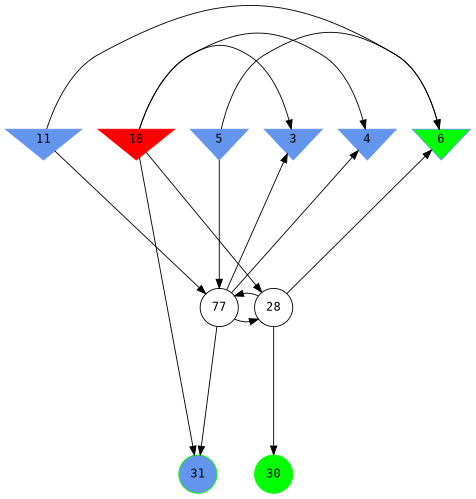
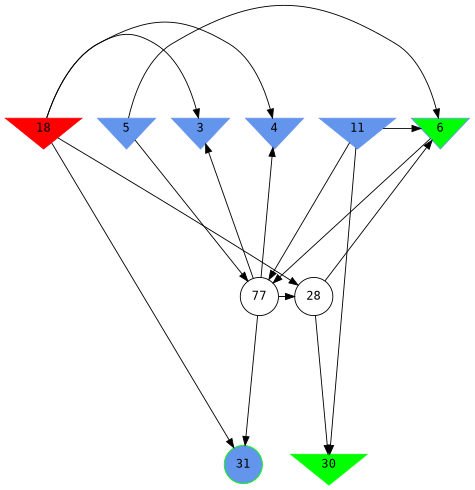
edge "28" -> "77": now "6" -> "77"
edge "11" -> "30": added
node "30": shape circle -> invtriangle
